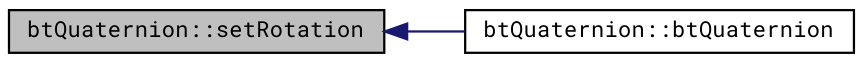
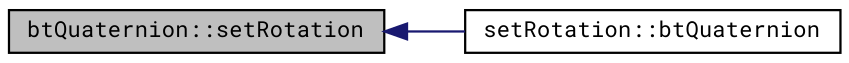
node "btQuaternion::btQuaternion": label "btQuaternion::btQuaternion" -> "setRotation::btQuaternion"
